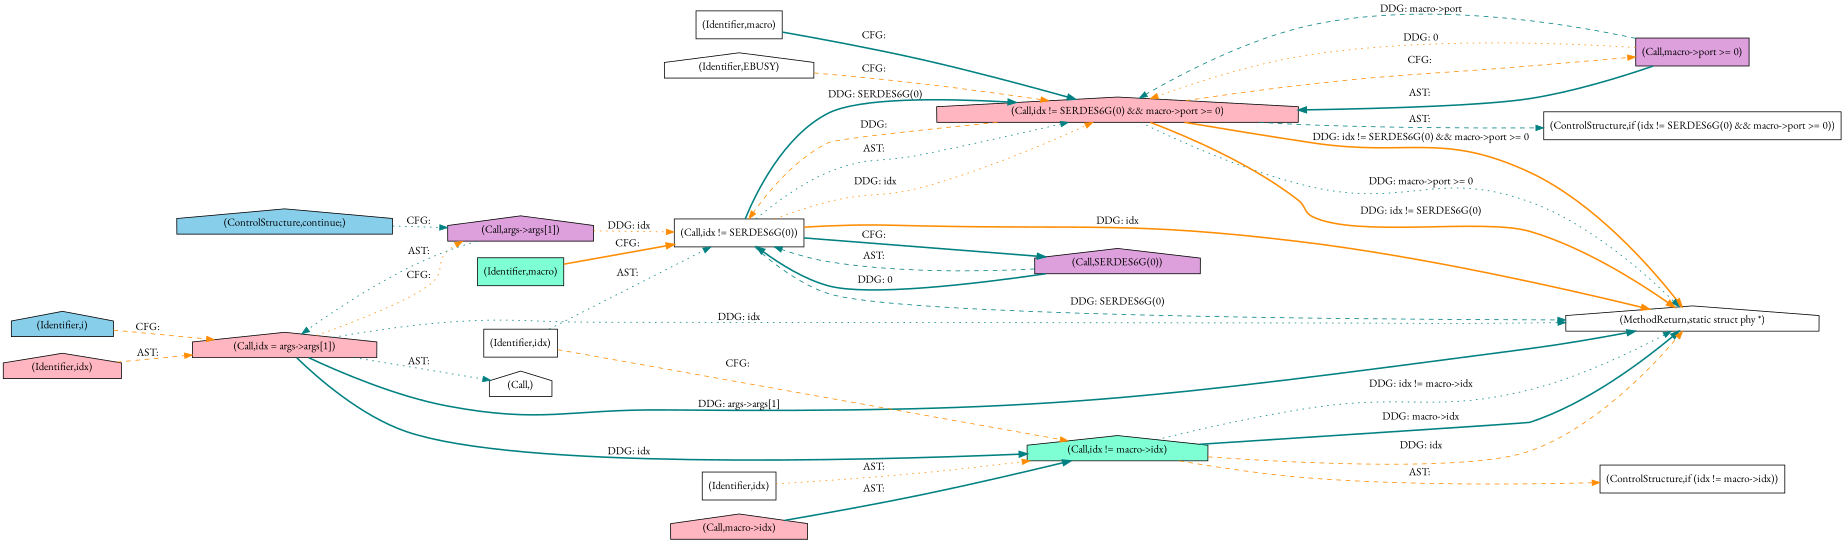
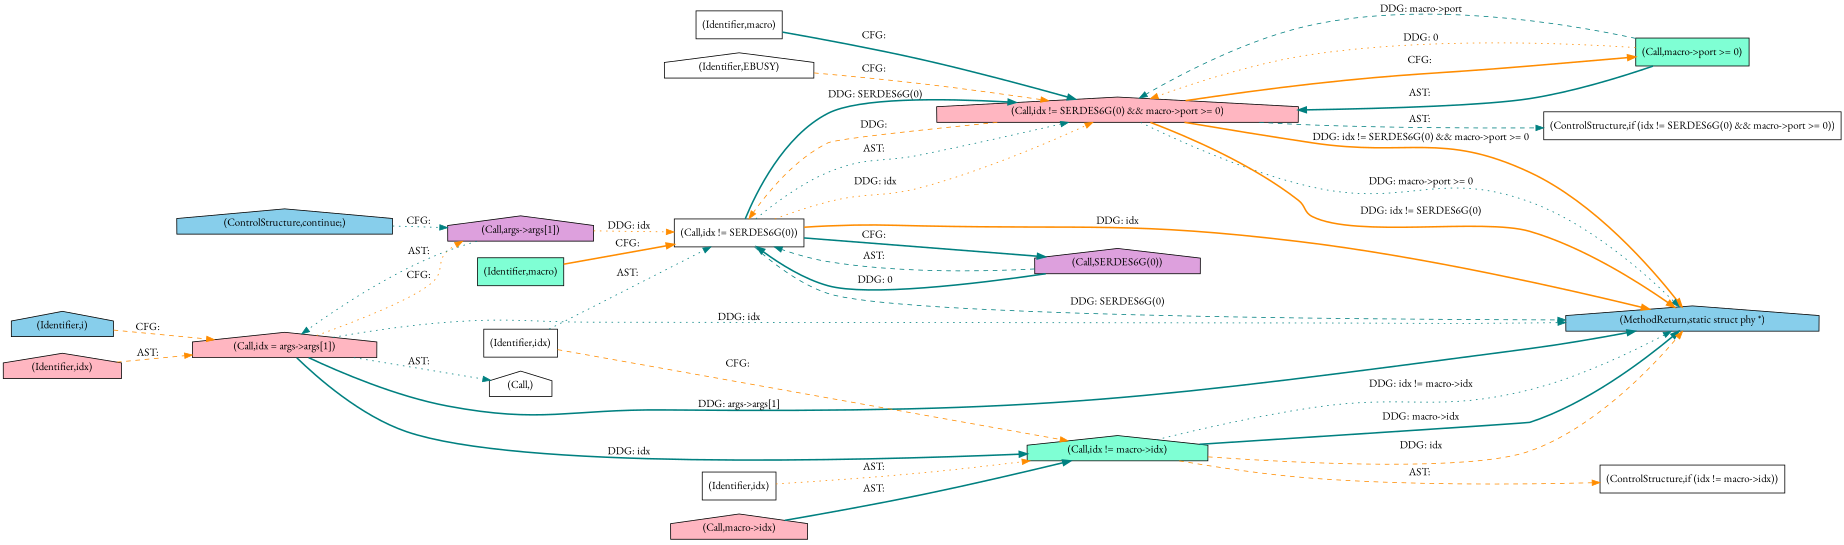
node "(Call,macro->port >= 0)": fillcolor plum -> aquamarine
edge "(Call,idx != SERDES6G(0) && macro->port >= 0)" -> "(Call,macro->port >= 0)": style dashed -> bold
node "(MethodReturn,static struct phy *)": fillcolor white -> skyblue
